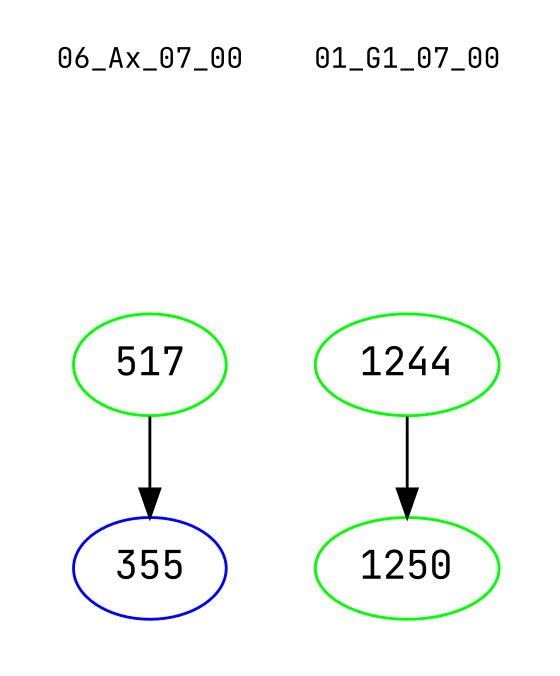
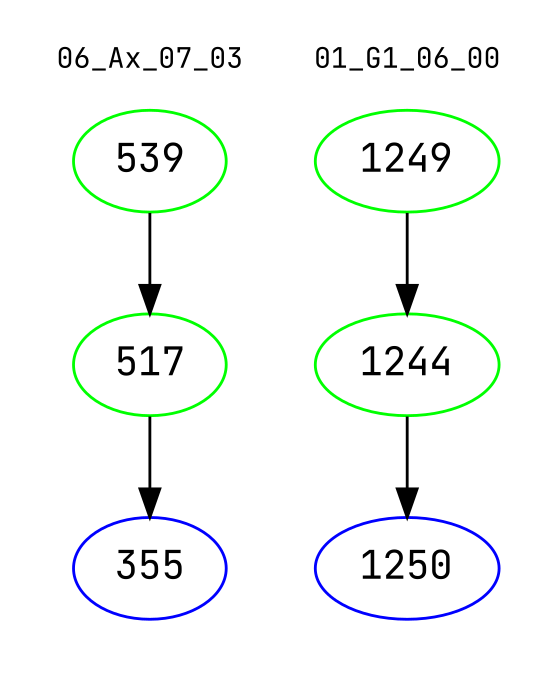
cluster "06_Ax_07_00": label "06_Ax_07_00" -> "06_Ax_07_03"
cluster "01_G1_07_00": label "01_G1_07_00" -> "01_G1_06_00"
node "539": added
node "1249": added
node "1250": color green -> blue
